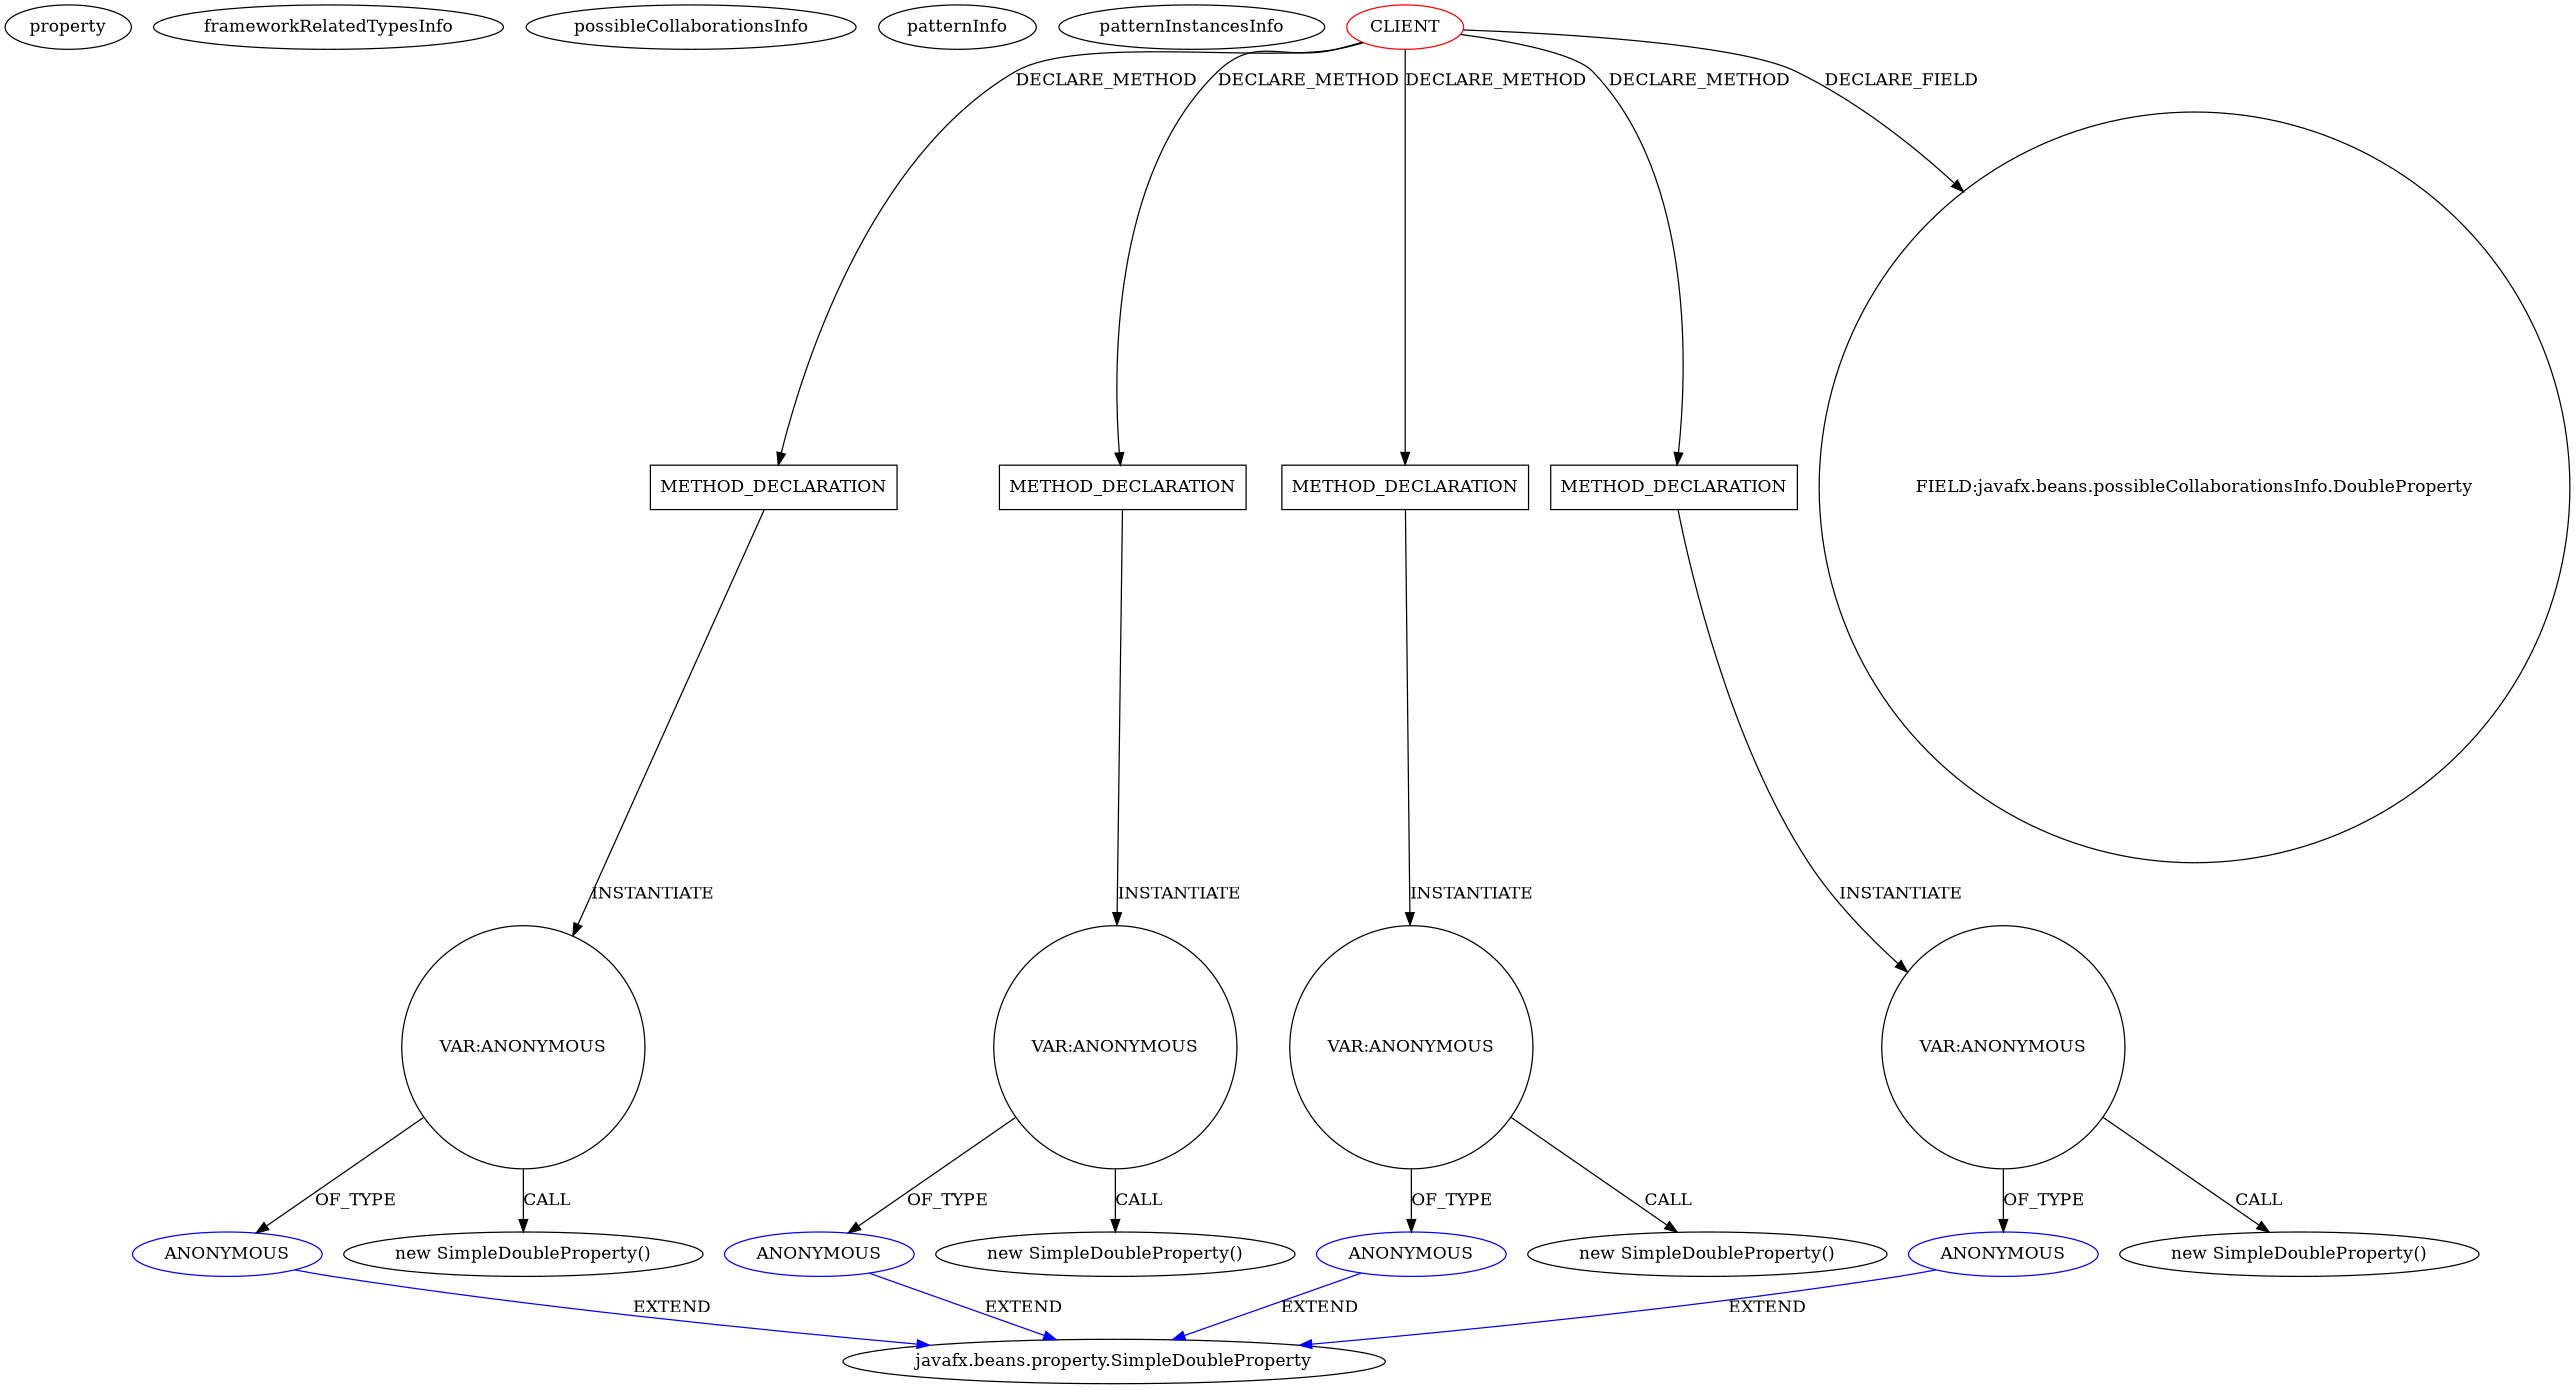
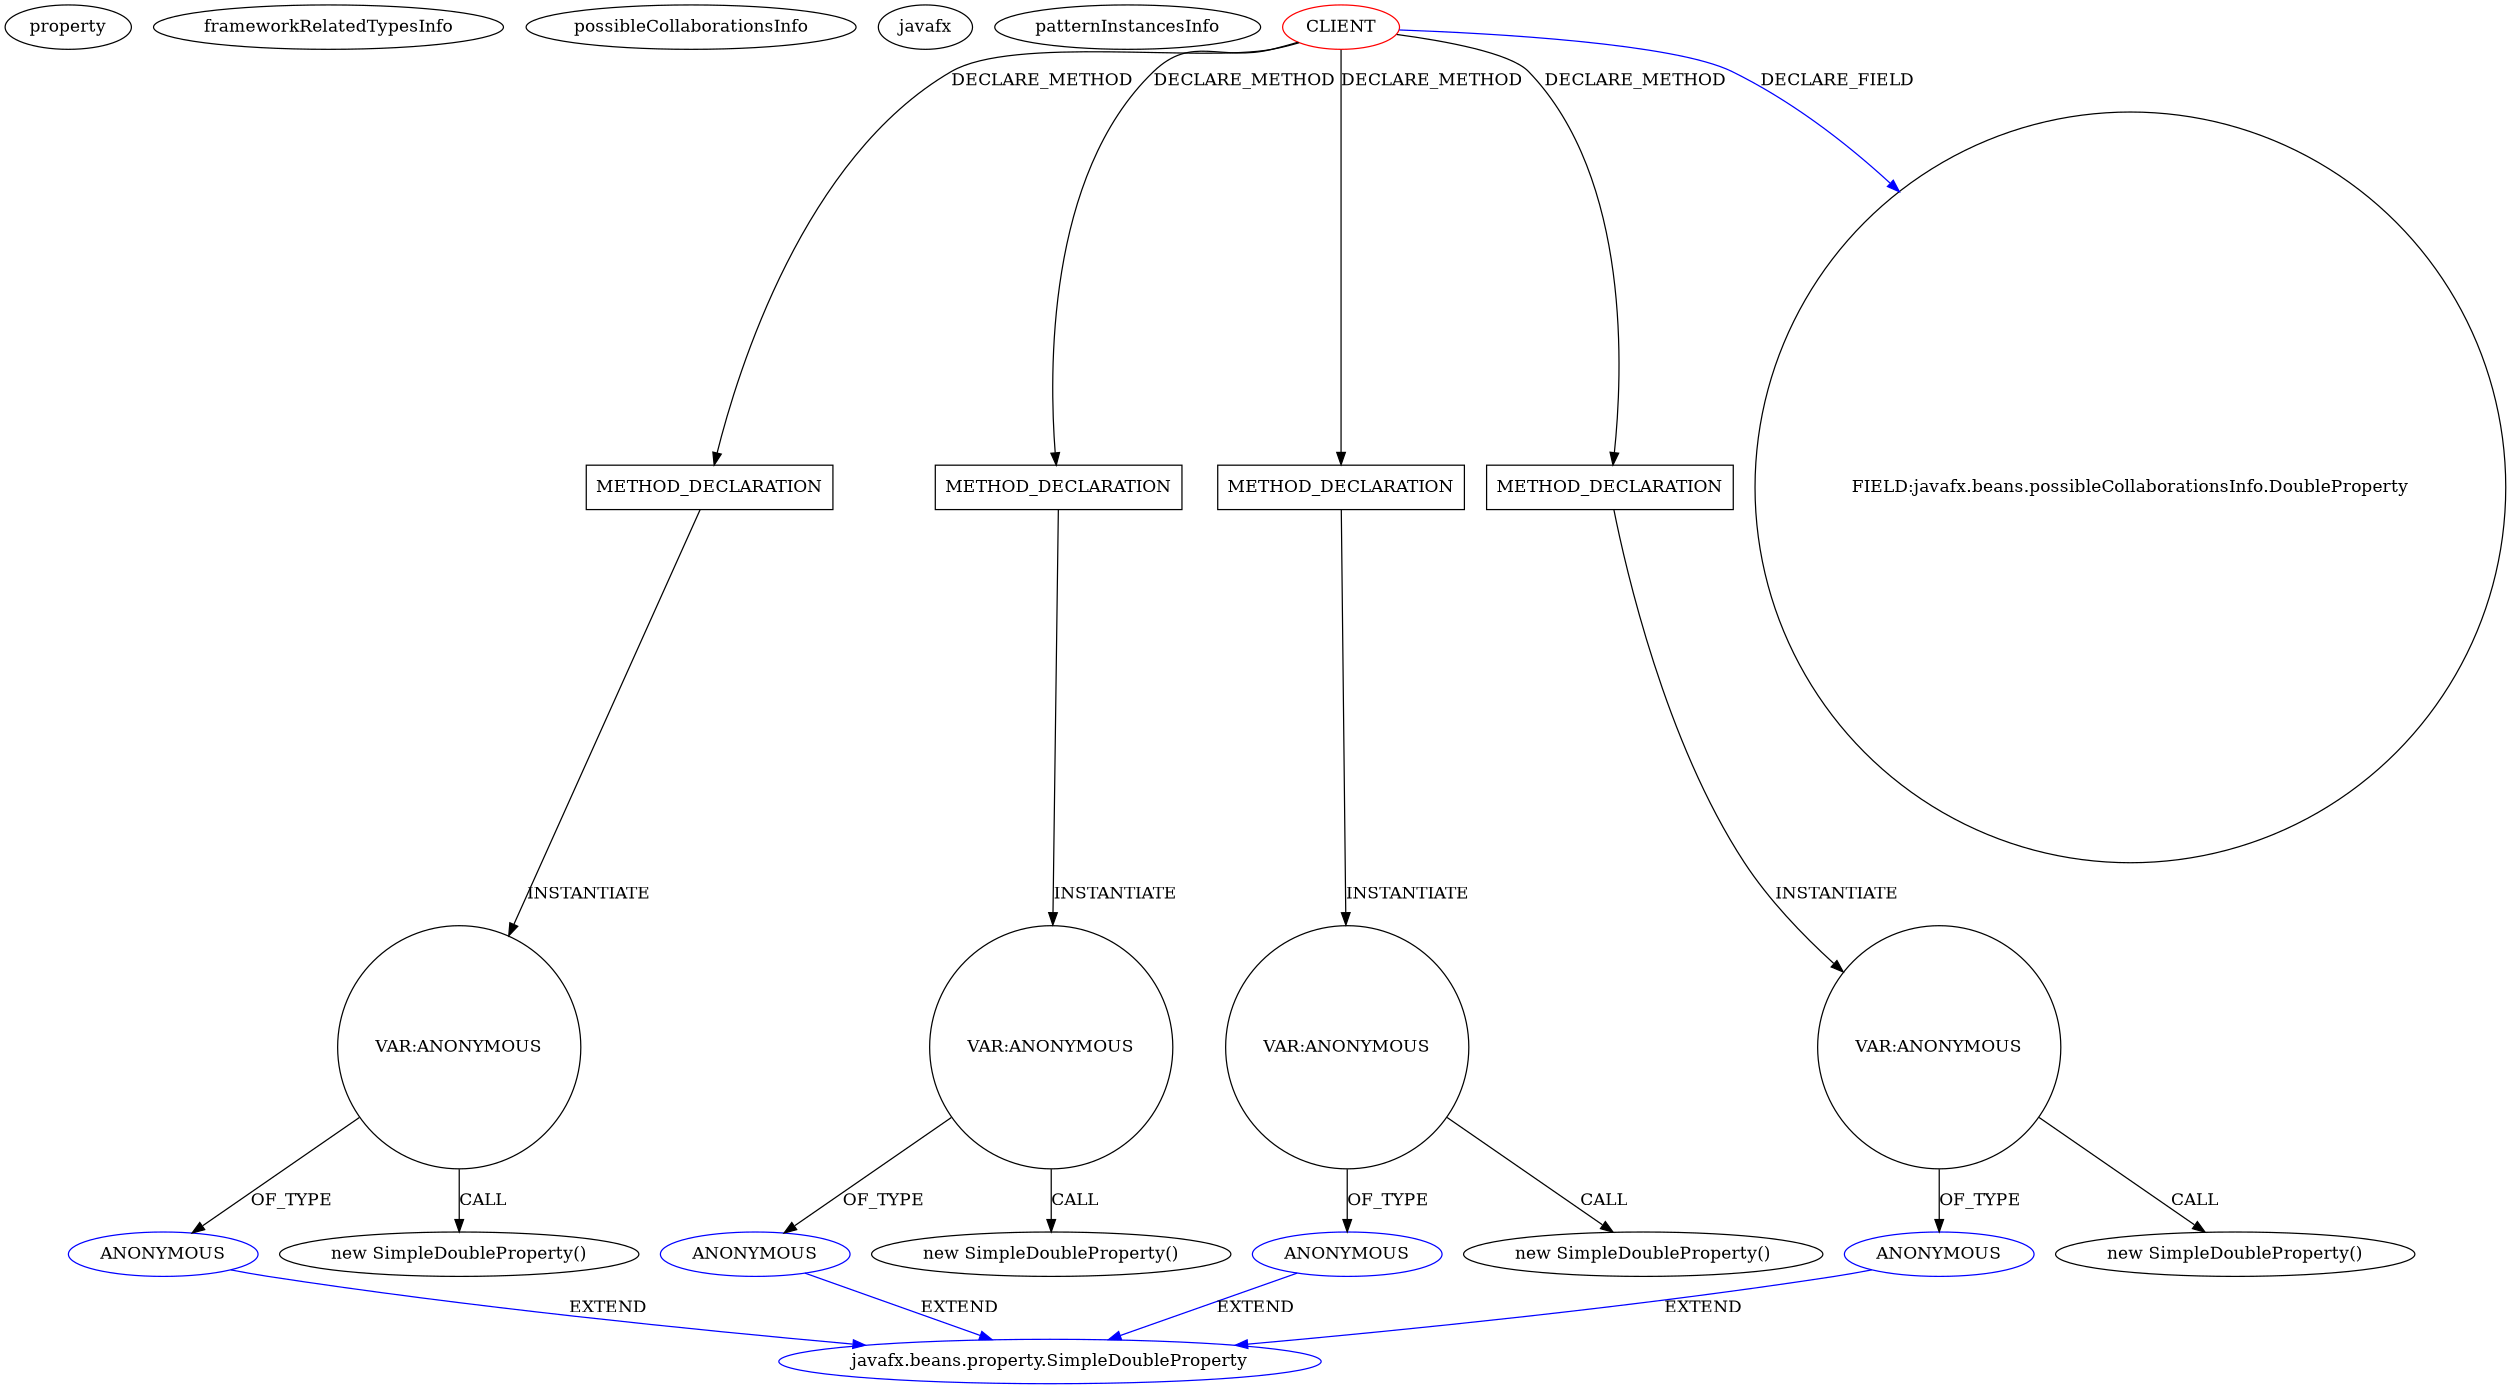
node "patternInfo": label "patternInfo" -> "javafx"
edge "CLIENT" -> "FIELD:javafx.beans.possibleCollaborationsInfo.DoubleProperty": color black -> blue
node "javafx.beans.property.SimpleDoubleProperty": color black -> blue
